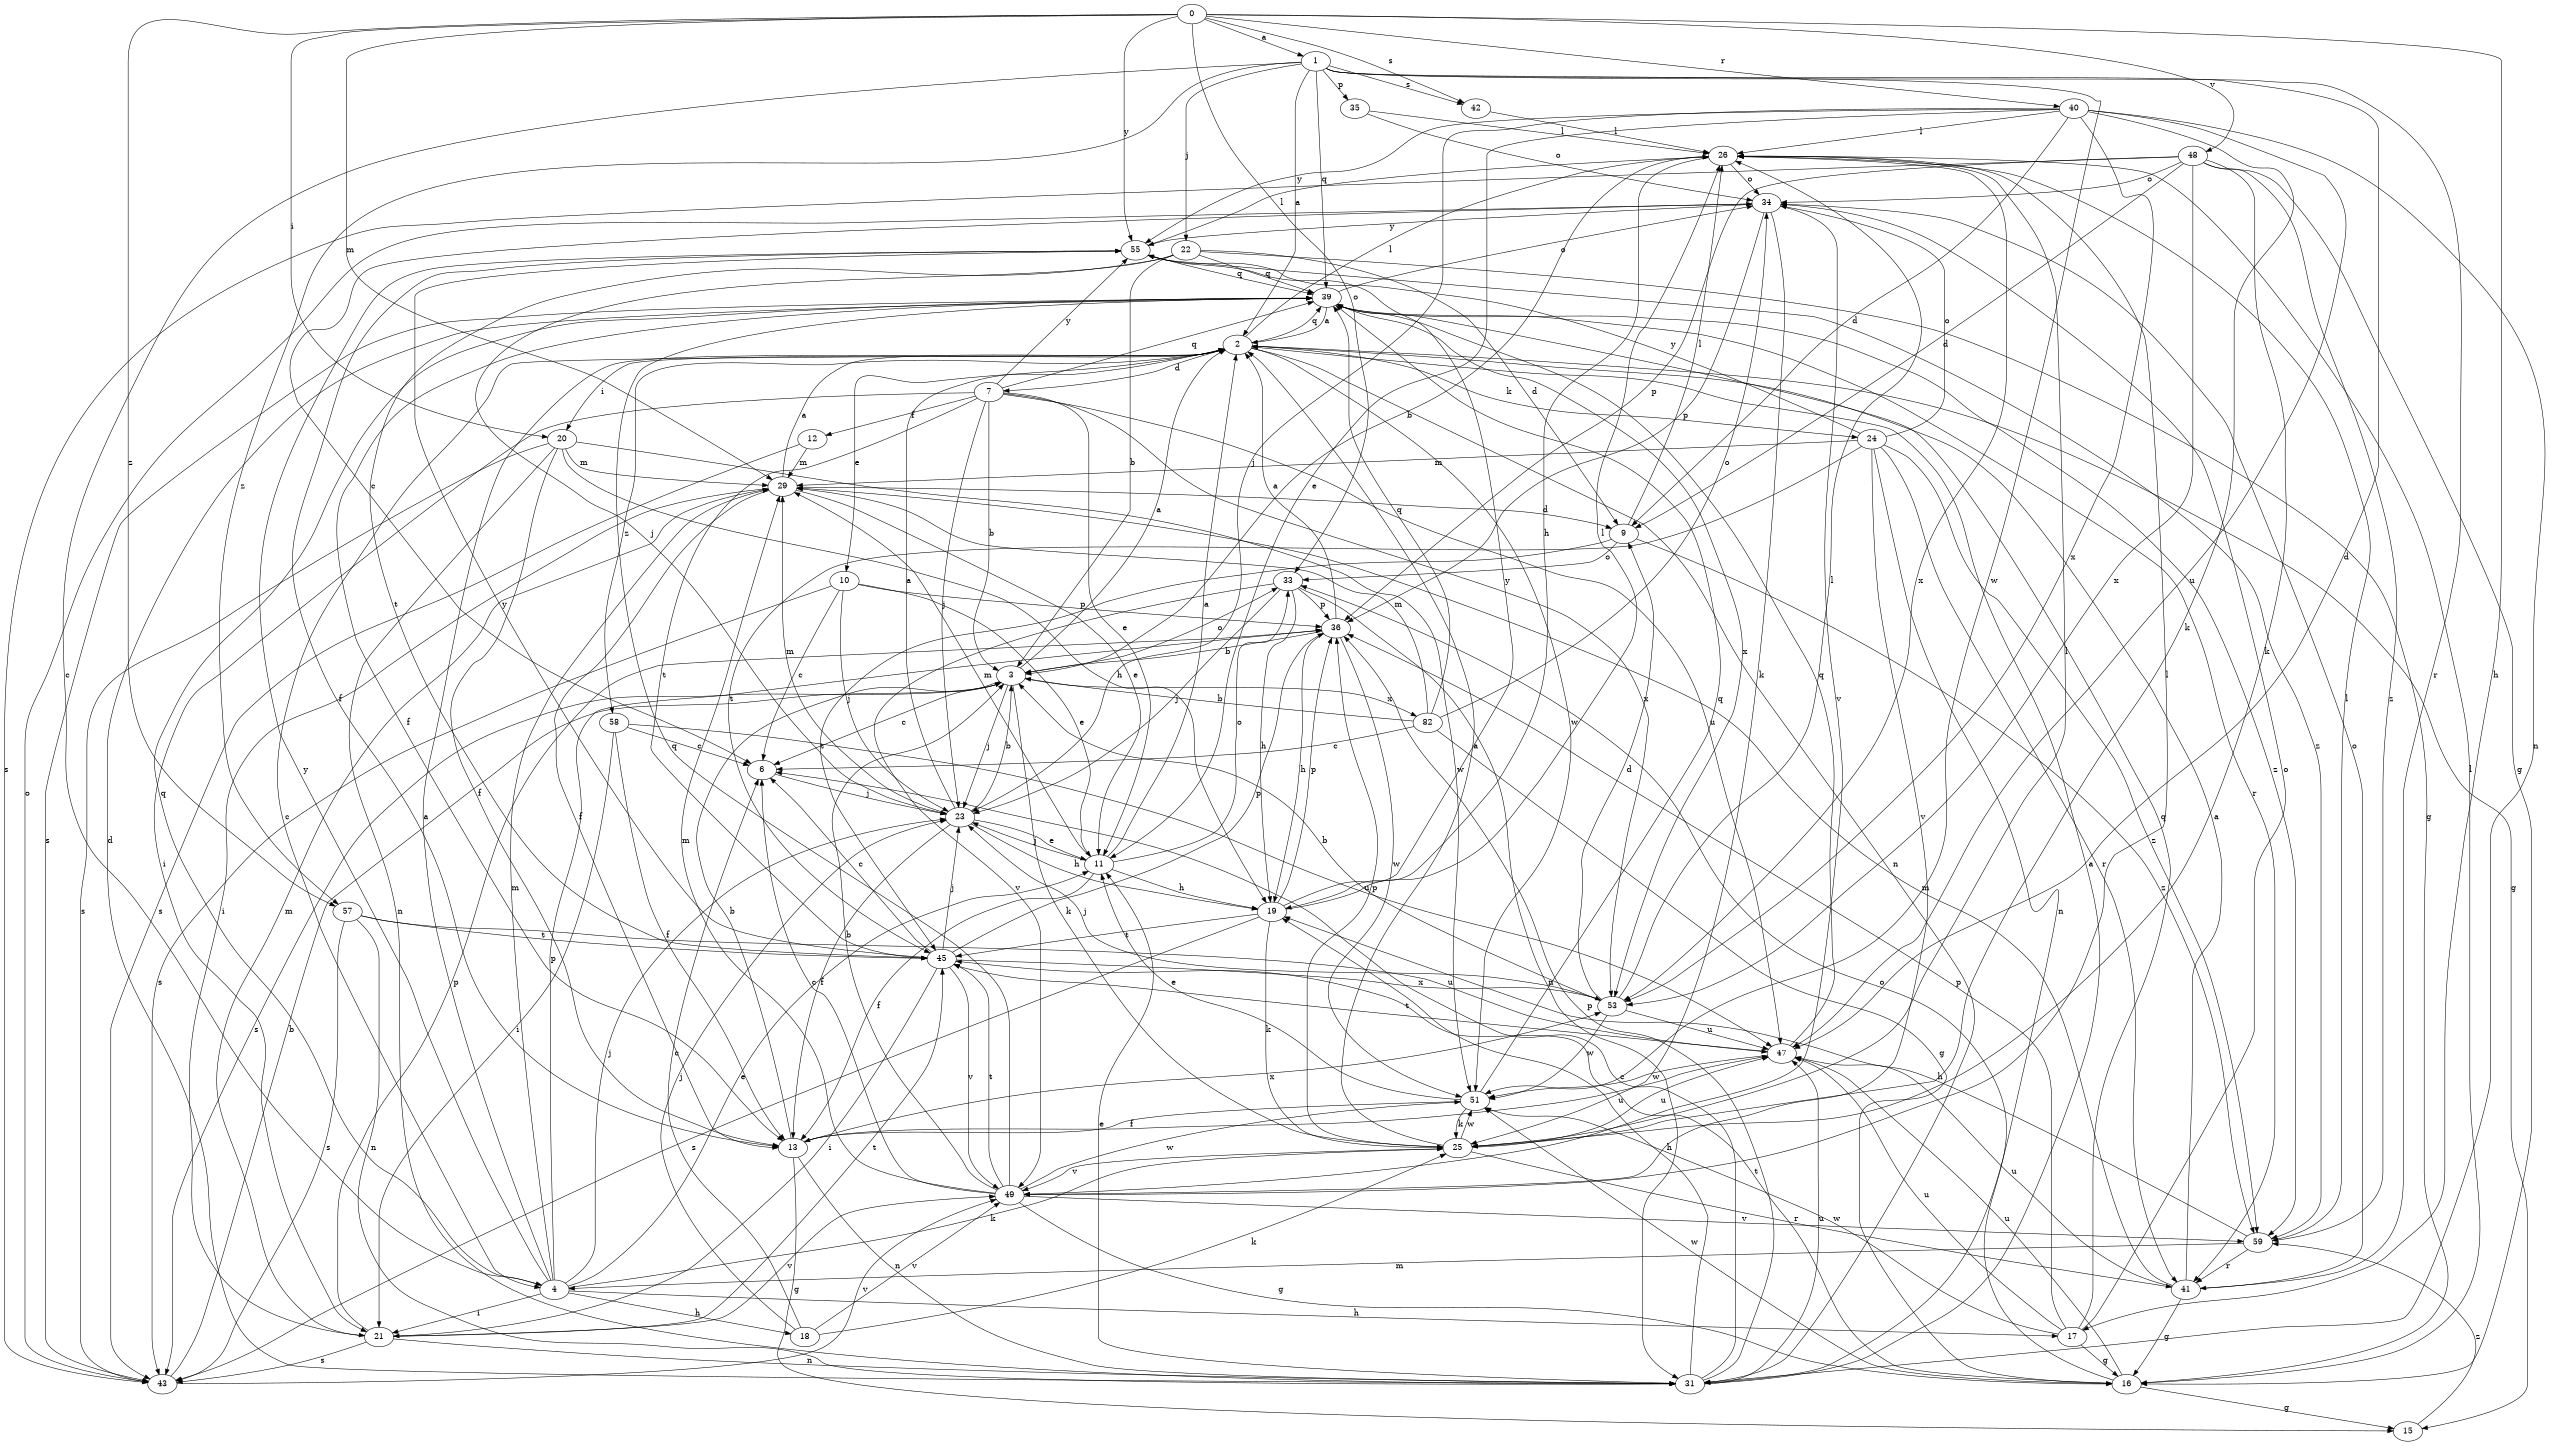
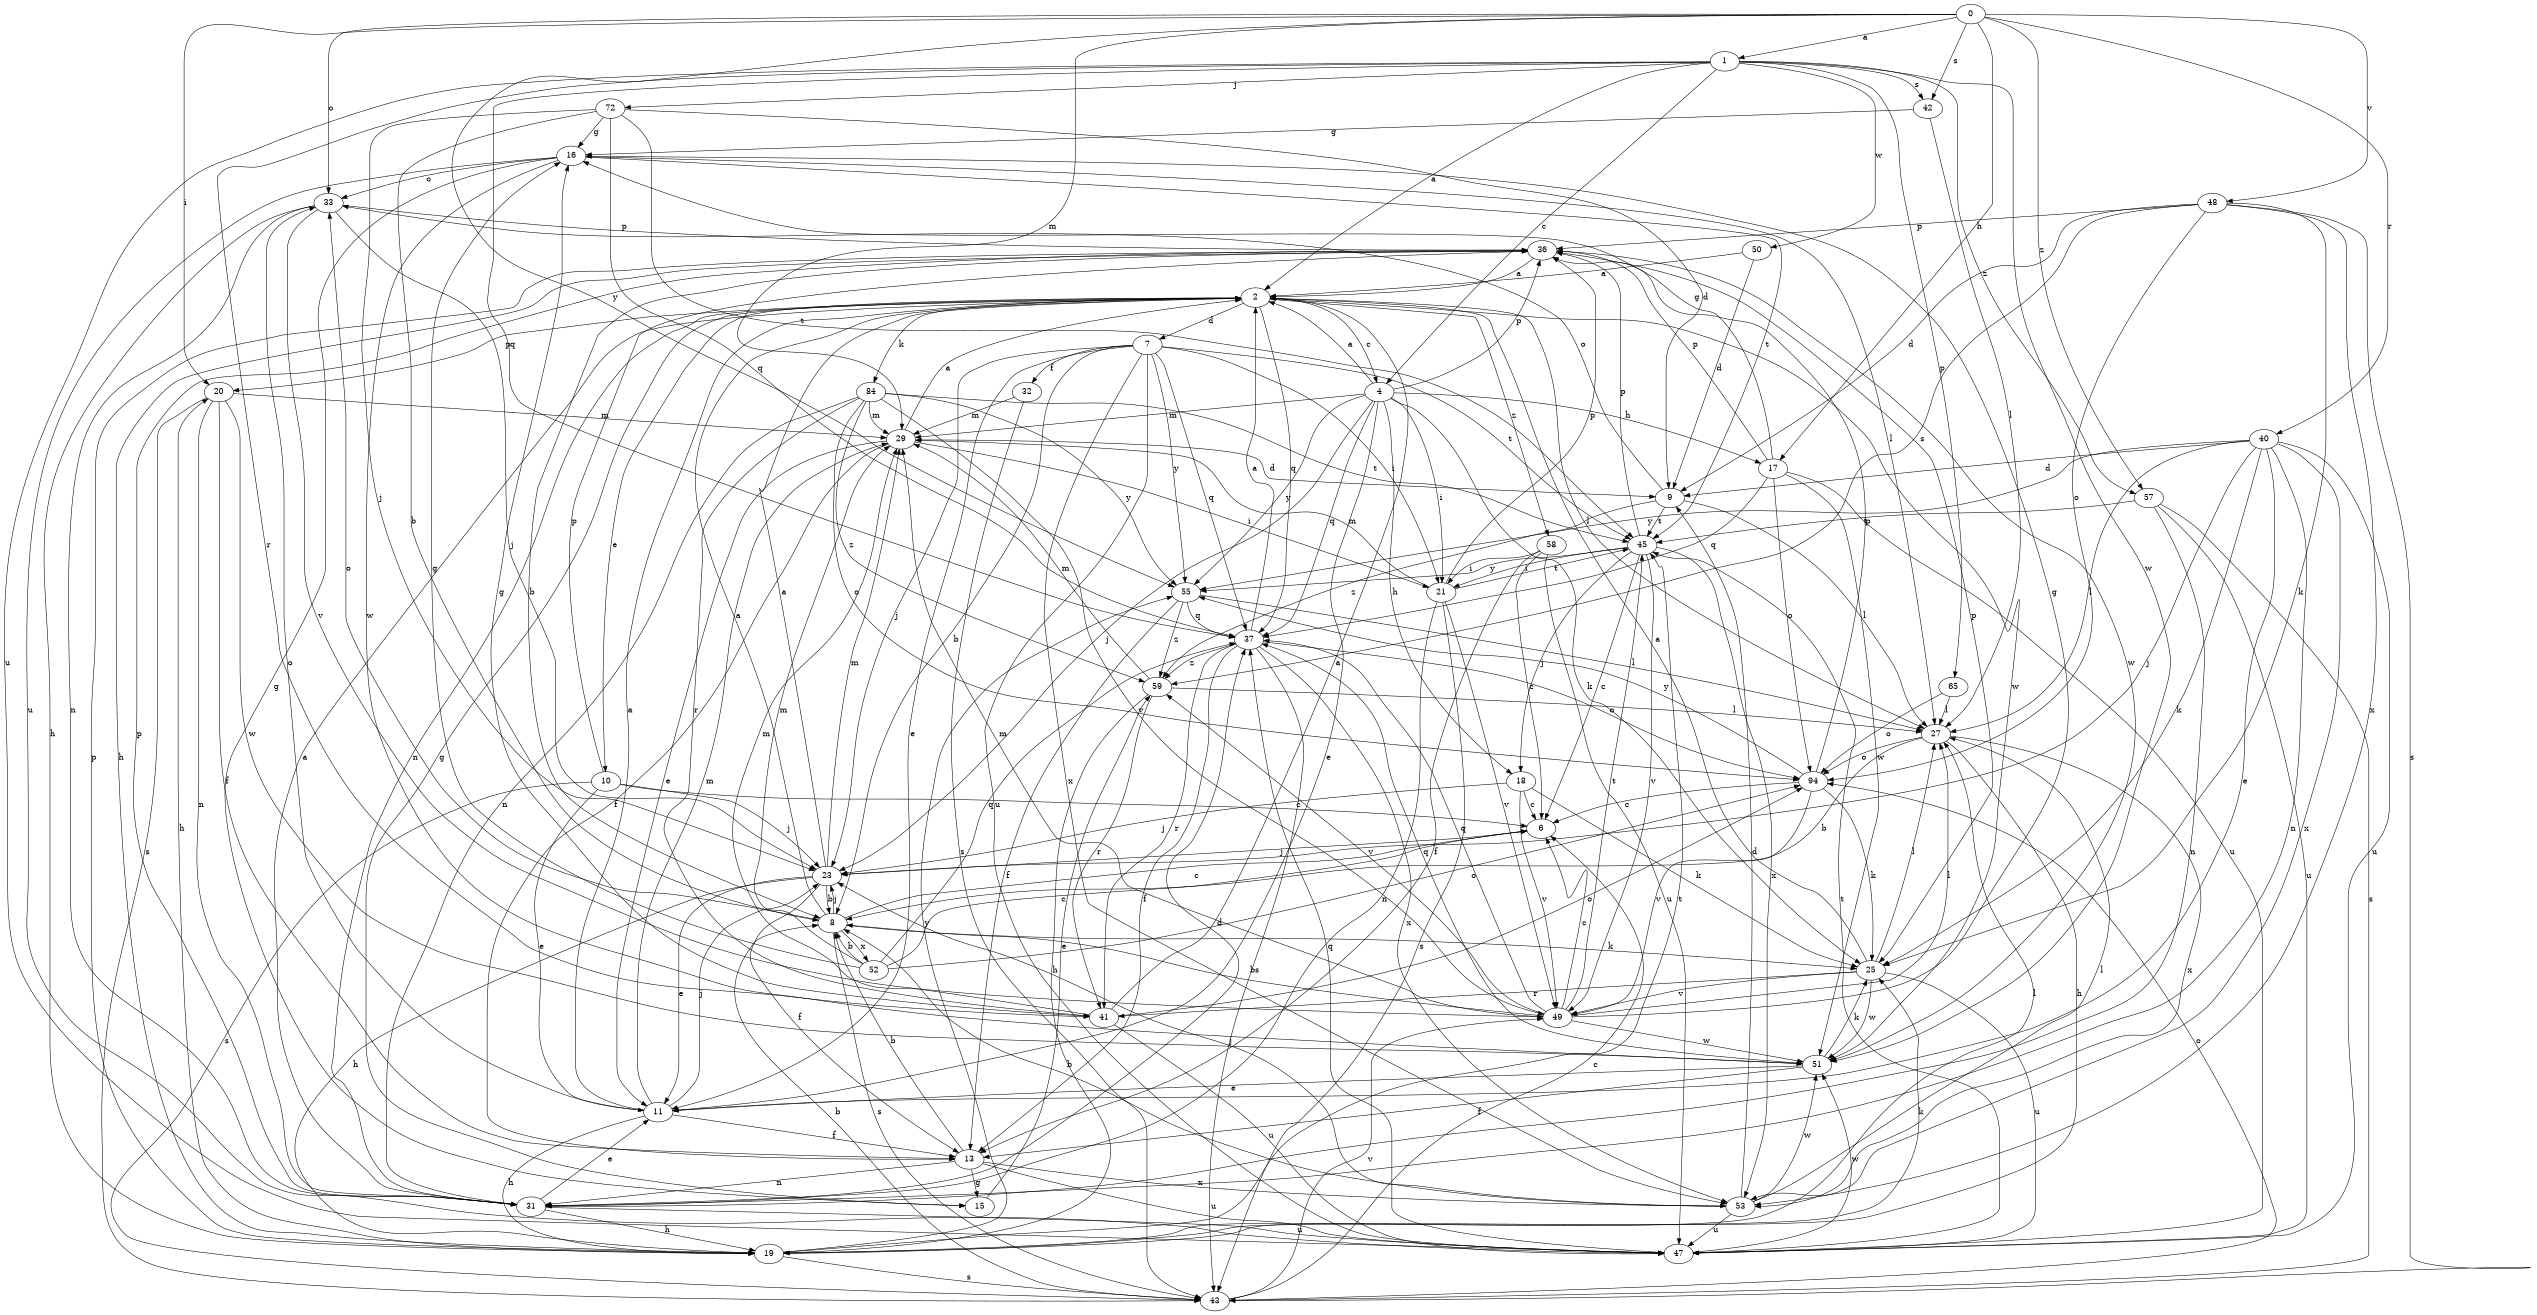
node "35": label "35" -> "65"
node "26": label "26" -> "27"
node "34": label "34" -> "94"
node "22": label "22" -> "72"
node "50": added
node "39": label "39" -> "37"
edge "2" -> "20": label "i" -> "p"
node "12": label "12" -> "32"
node "24": label "24" -> "84"
edge "1" -> "47": label "d" -> "u"
edge "20" -> "19": reversed
node "3": label "3" -> "8"
edge "48" -> "59": label "z" -> "s"
node "82": label "82" -> "52"
edge "48" -> "16": now "42" -> "16"
edge "45" -> "23": now "45" -> "18"
edge "25" -> "36": reversed
edge "31" -> "6": now "43" -> "6"
edge "59" -> "4": now "59" -> "29"
edge "15" -> "59": label "z" -> "e"
